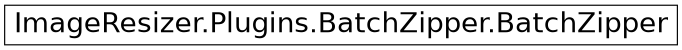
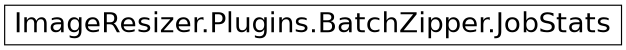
node "ImageResizer.Plugins.BatchZipper.BatchZipper": label "ImageResizer.Plugins.BatchZipper.BatchZipper" -> "ImageResizer.Plugins.BatchZipper.JobStats"
